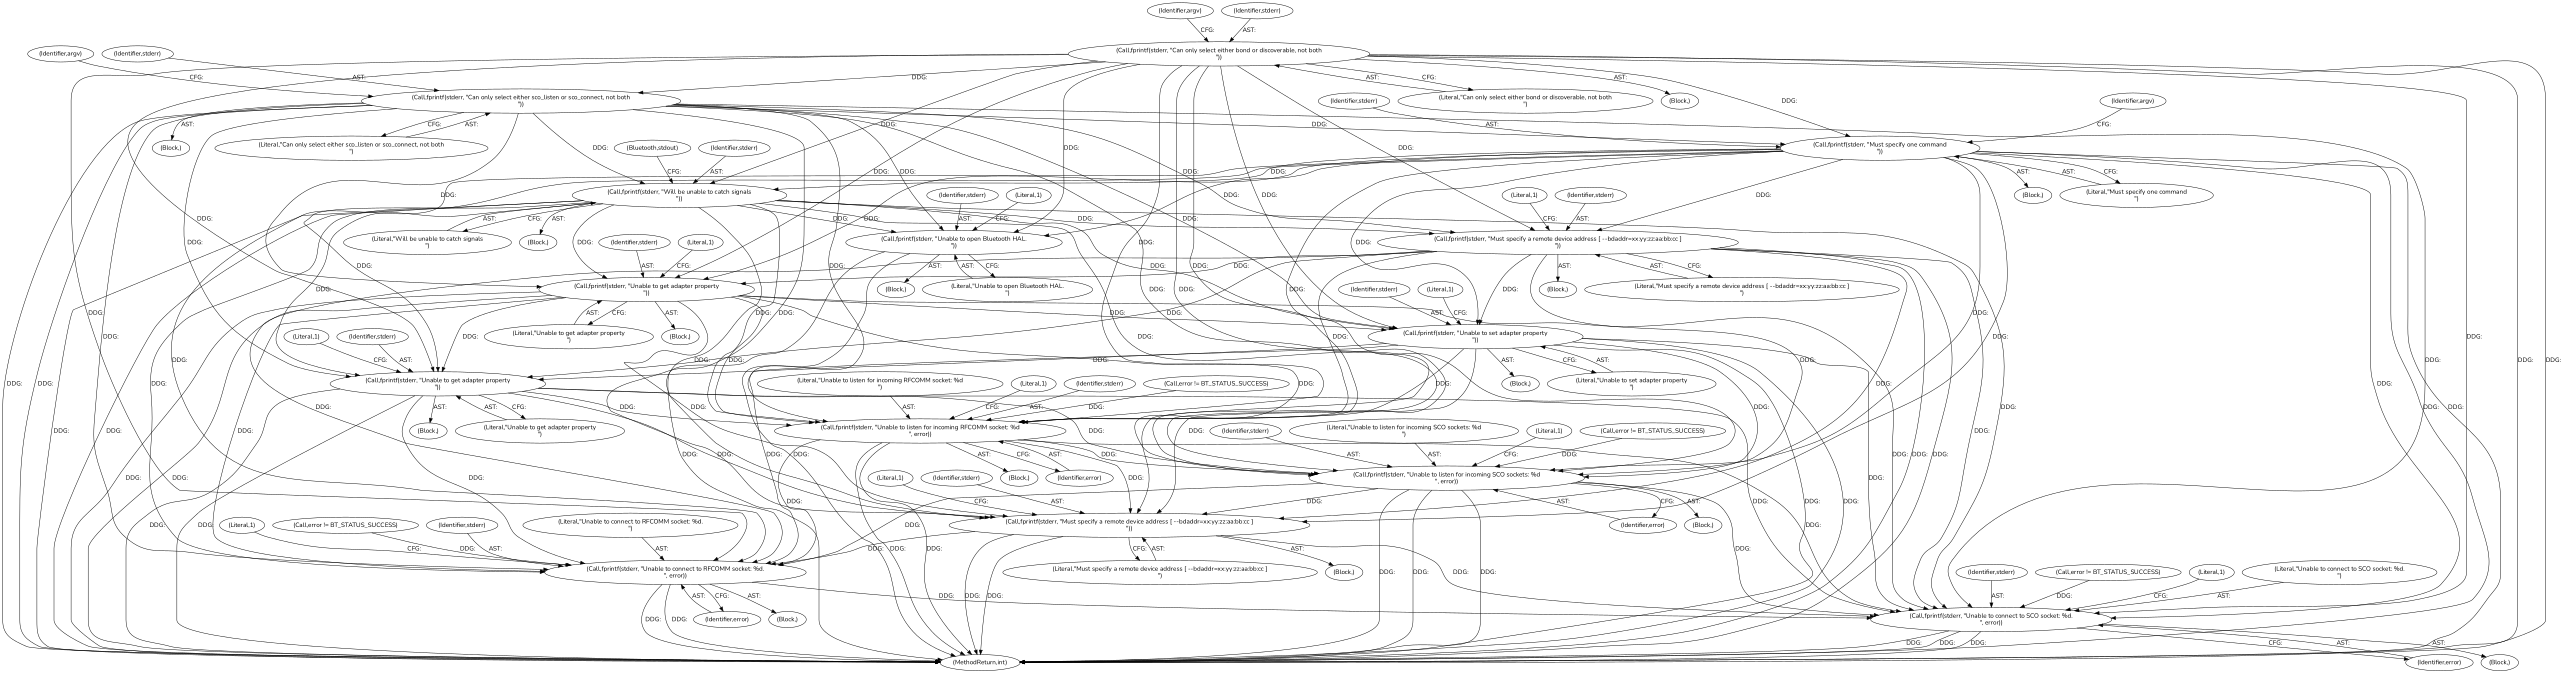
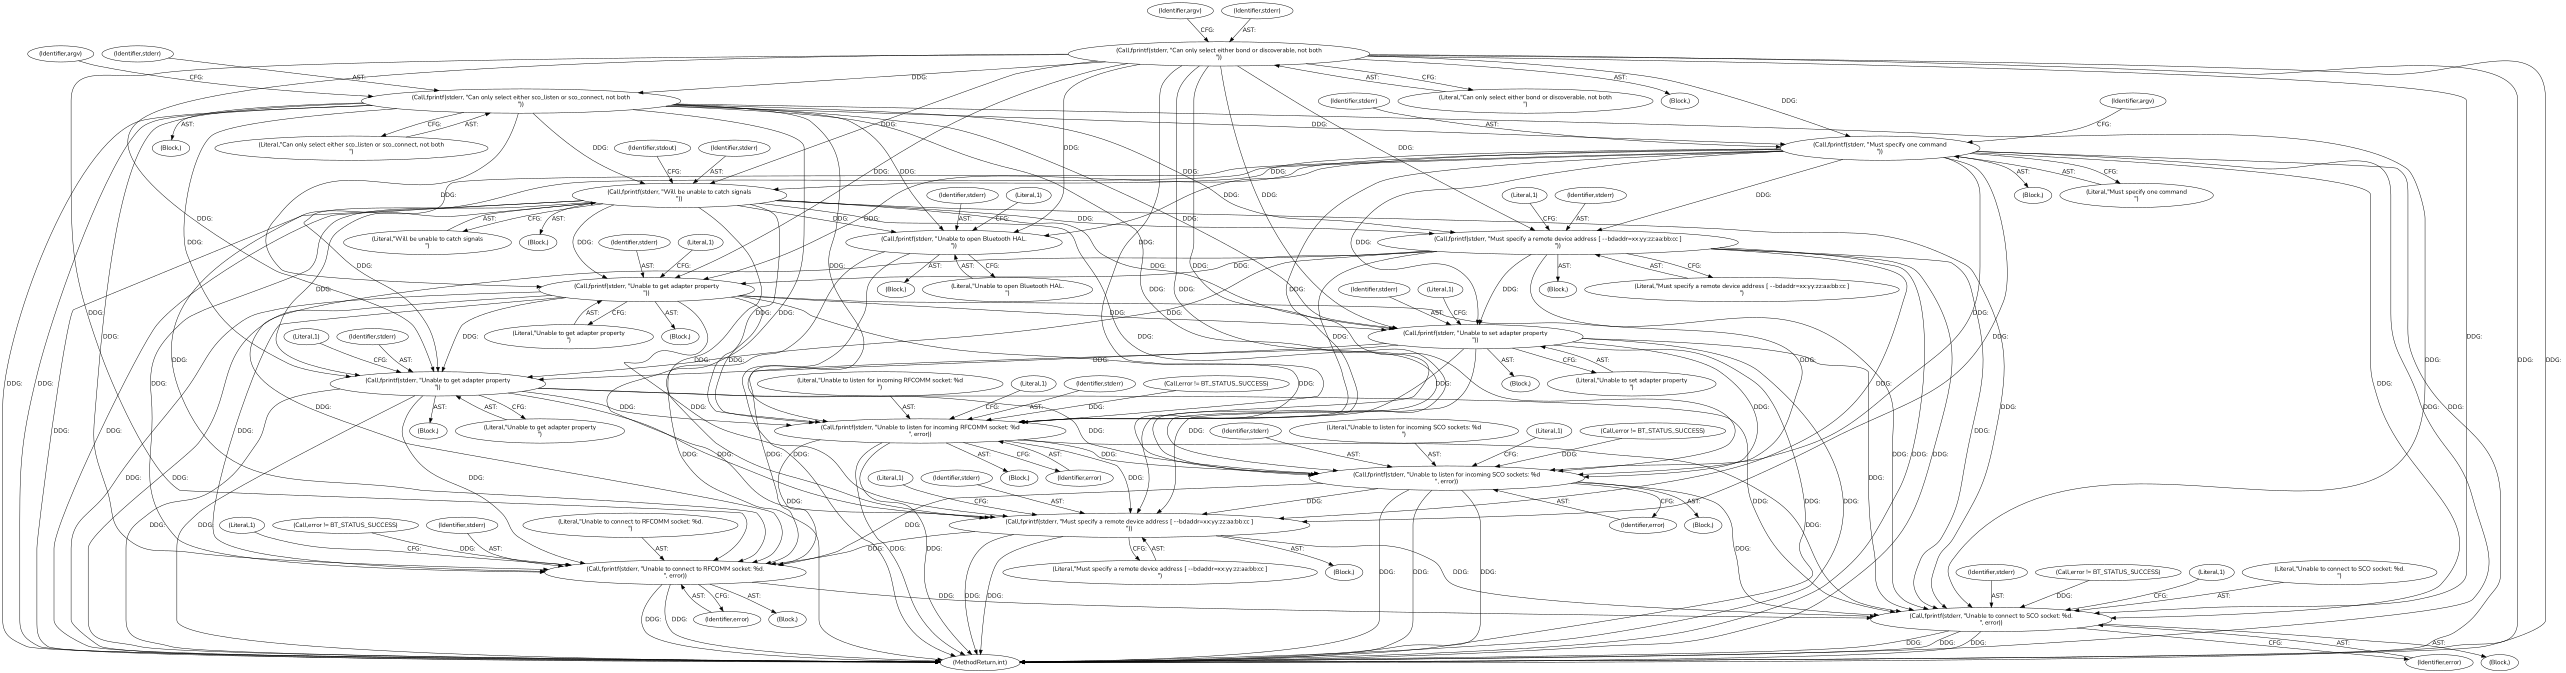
node "(Bluetooth,stdout)": label "(Bluetooth,stdout)" -> "(Identifier,stdout)"
